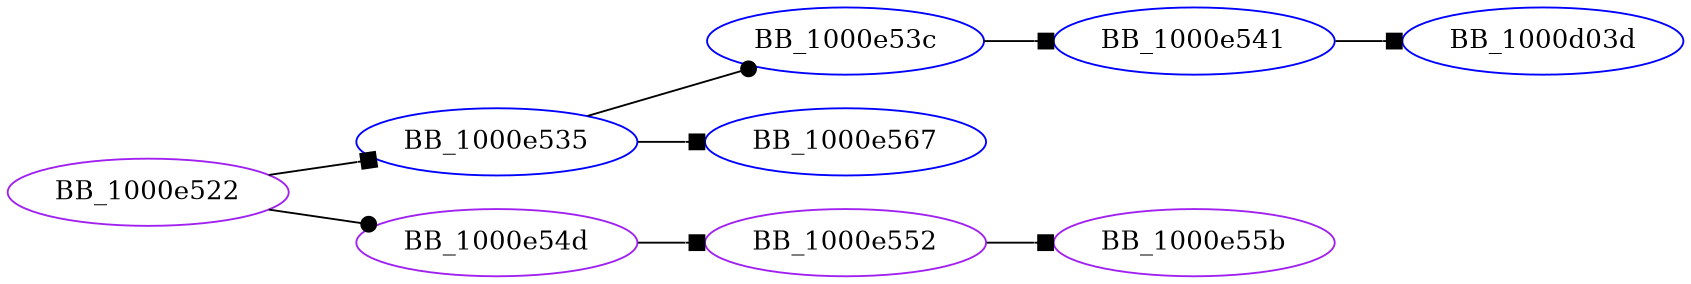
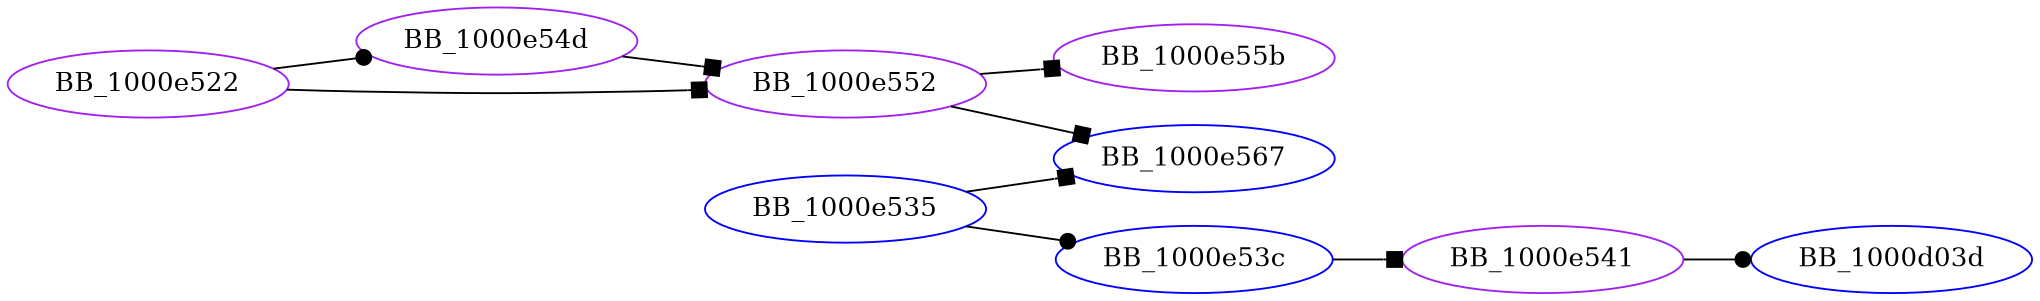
node "BB_1000e541": color blue -> purple
edge "BB_1000e541" -> "BB_1000d03d": arrowhead box -> dot
edge "BB_1000e552" -> "BB_1000e567": added
edge "BB_1000e522" -> "BB_1000e535": now "BB_1000e522" -> "BB_1000e552"
